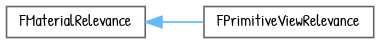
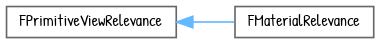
edge "FPrimitiveViewRelevance" -> "FMaterialRelevance": reversed
